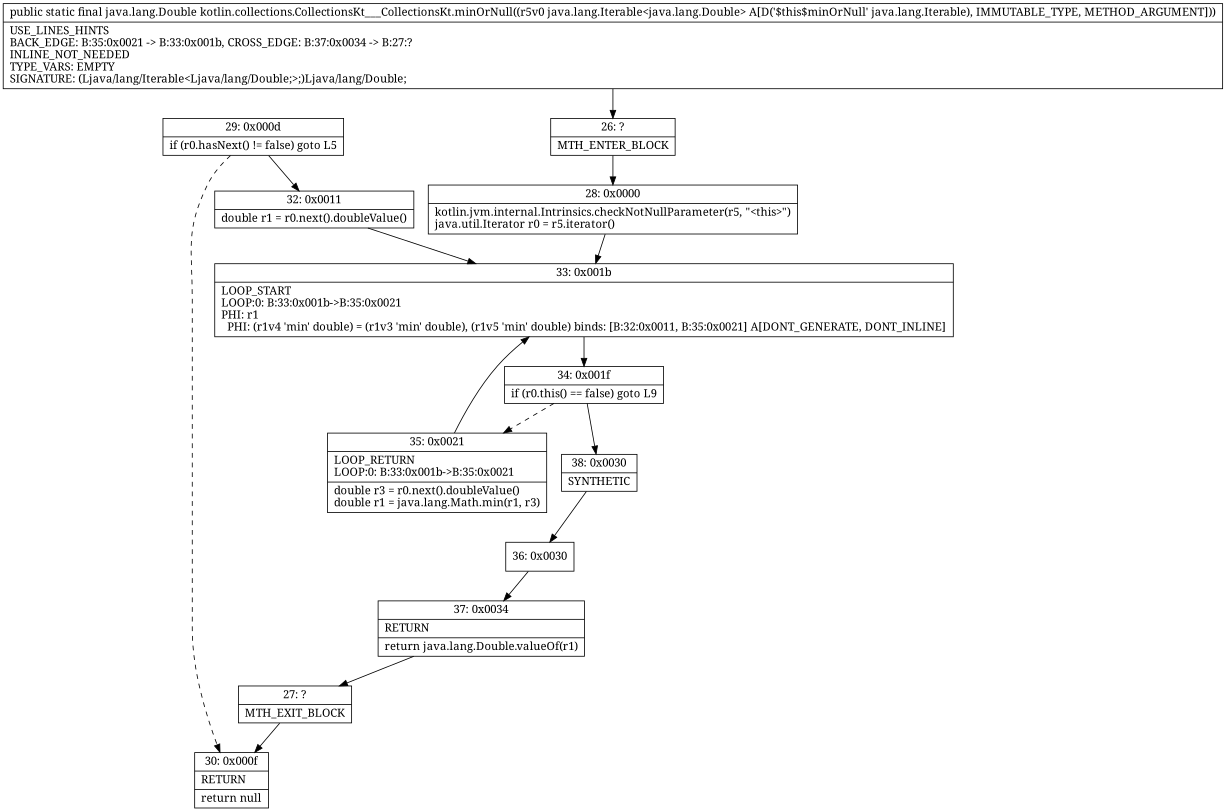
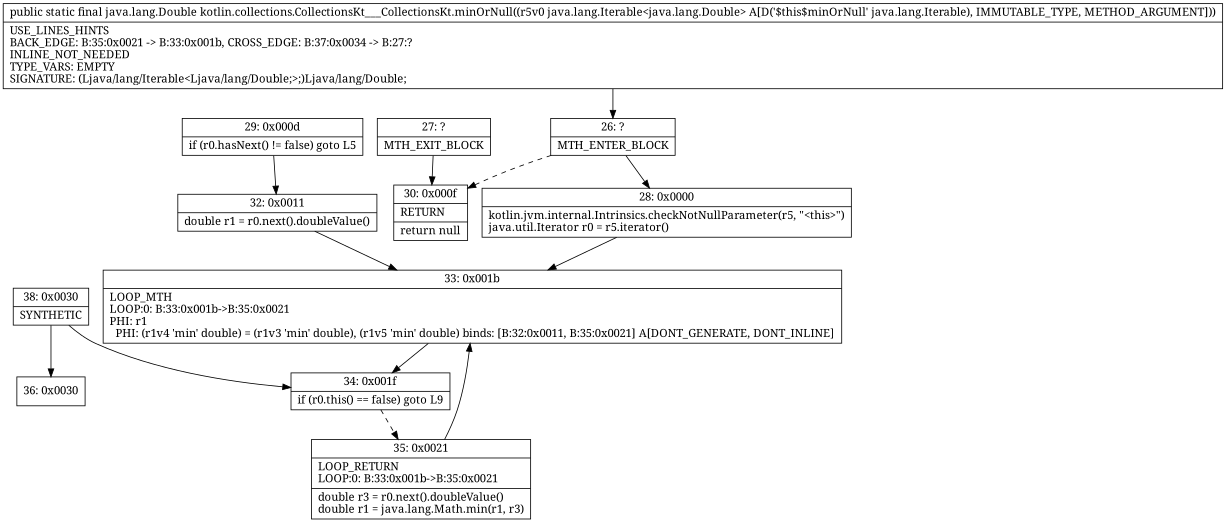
node "33: 0x001b": text "LOOP_START" -> "LOOP_MTH"
edge "34: 0x001f" -> "38: 0x0030": reversed
edge "29: 0x000d" -> "30: 0x000f": now "26: ?" -> "30: 0x000f"
node "37: 0x0034": removed
